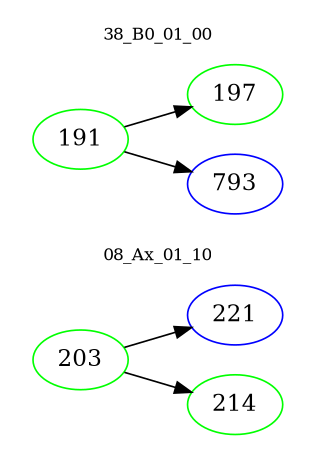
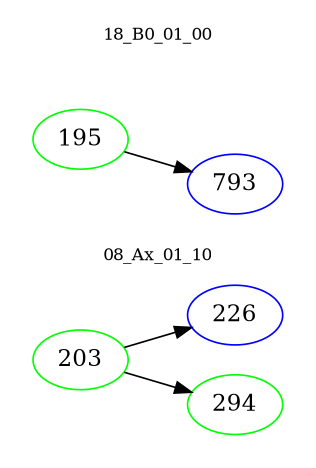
cluster "38_B0_01_00": label "38_B0_01_00" -> "18_B0_01_00"
node "197": removed
node "191": label "191" -> "195"
node "221": label "221" -> "226"
node "214": label "214" -> "294"
